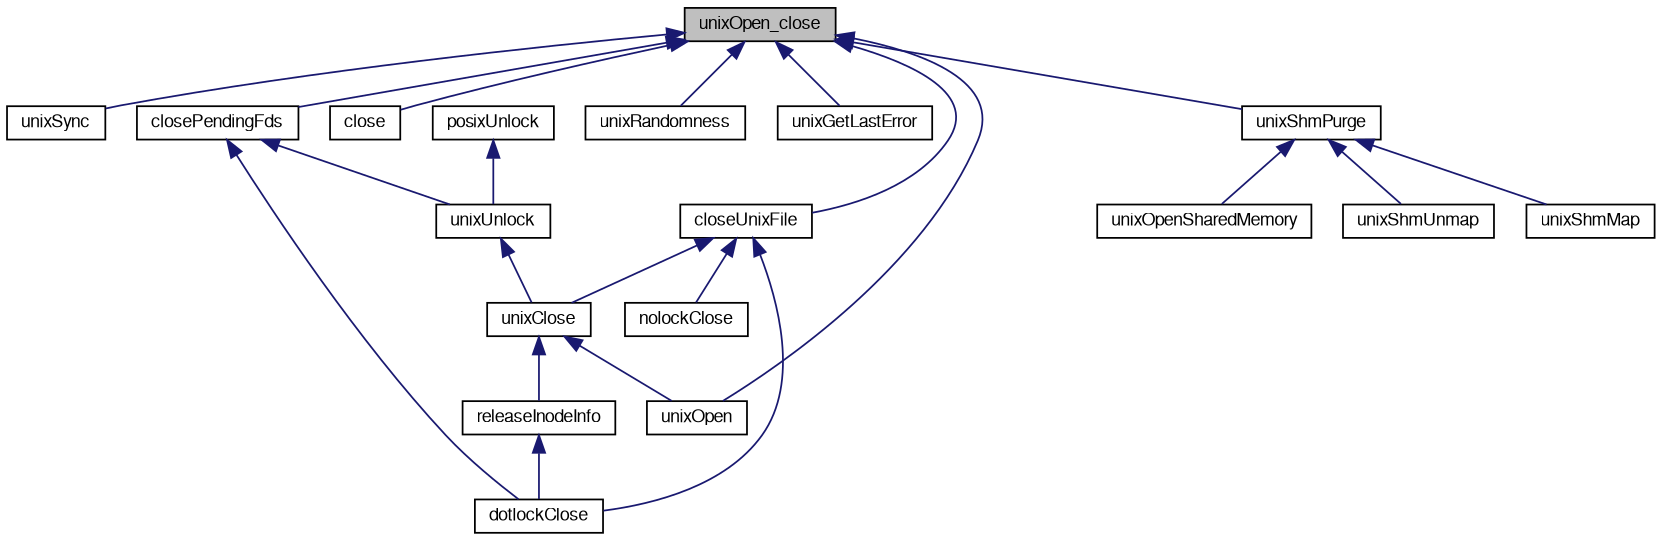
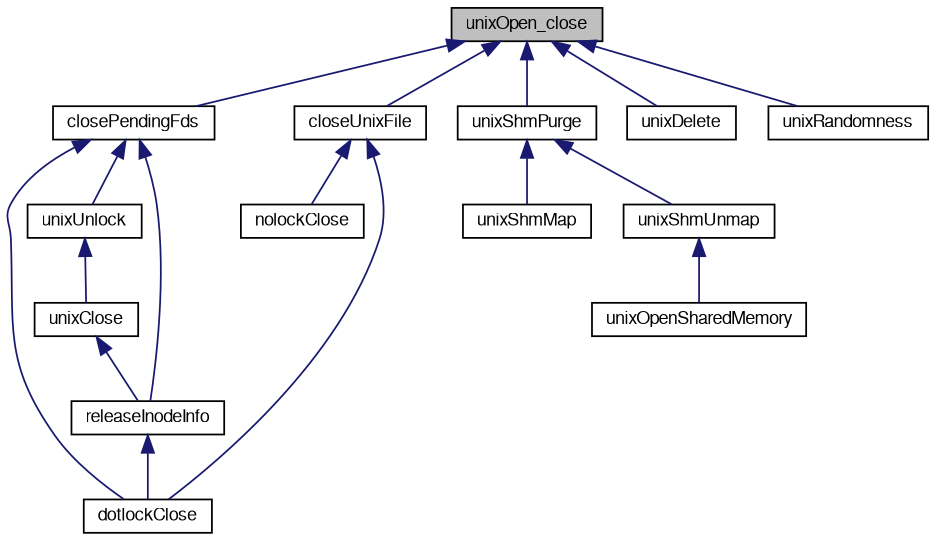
node "unixSync": removed
node "close": label "close" -> "unixDelete"
node "posixUnlock": removed
node "unixGetLastError": removed
edge "unixOpenSharedMemory" -> "unixShmPurge": now "unixOpenSharedMemory" -> "unixShmUnmap"
edge "unixClose" -> "closeUnixFile": removed
edge "releaseInodeInfo" -> "closePendingFds": added
node "unixOpen": removed
